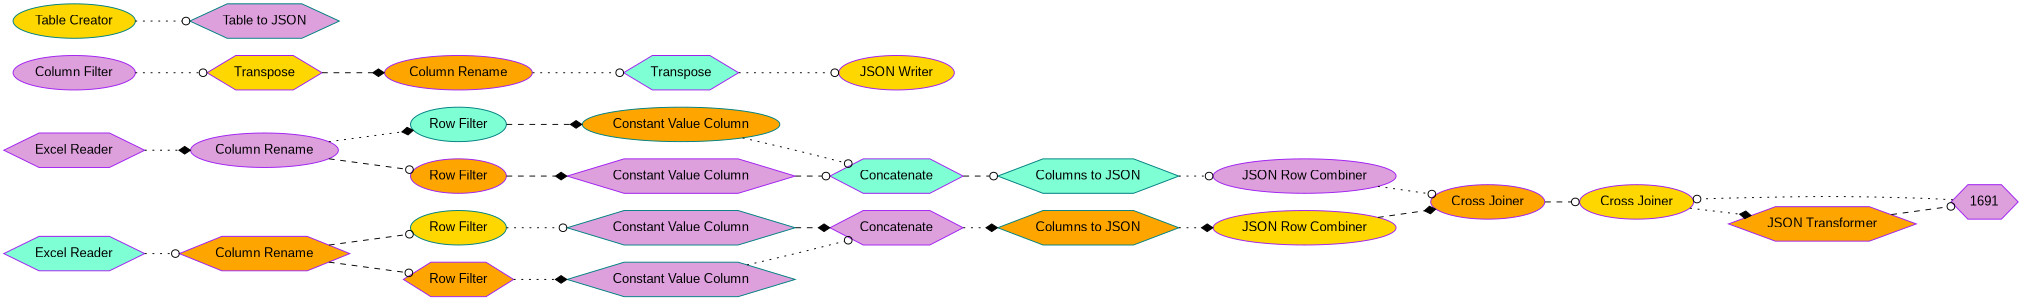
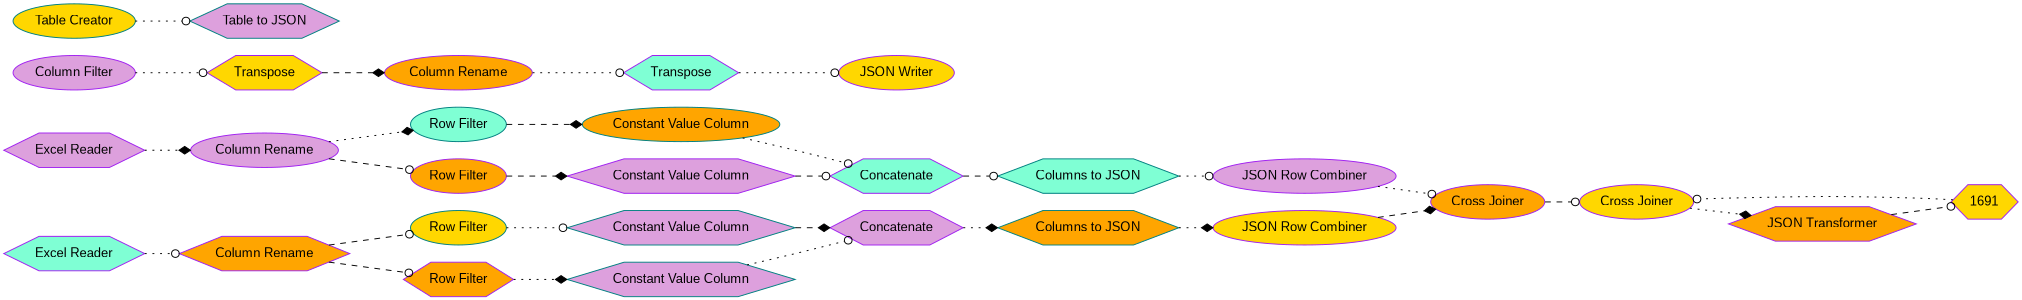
node "1691": fillcolor plum -> gold
